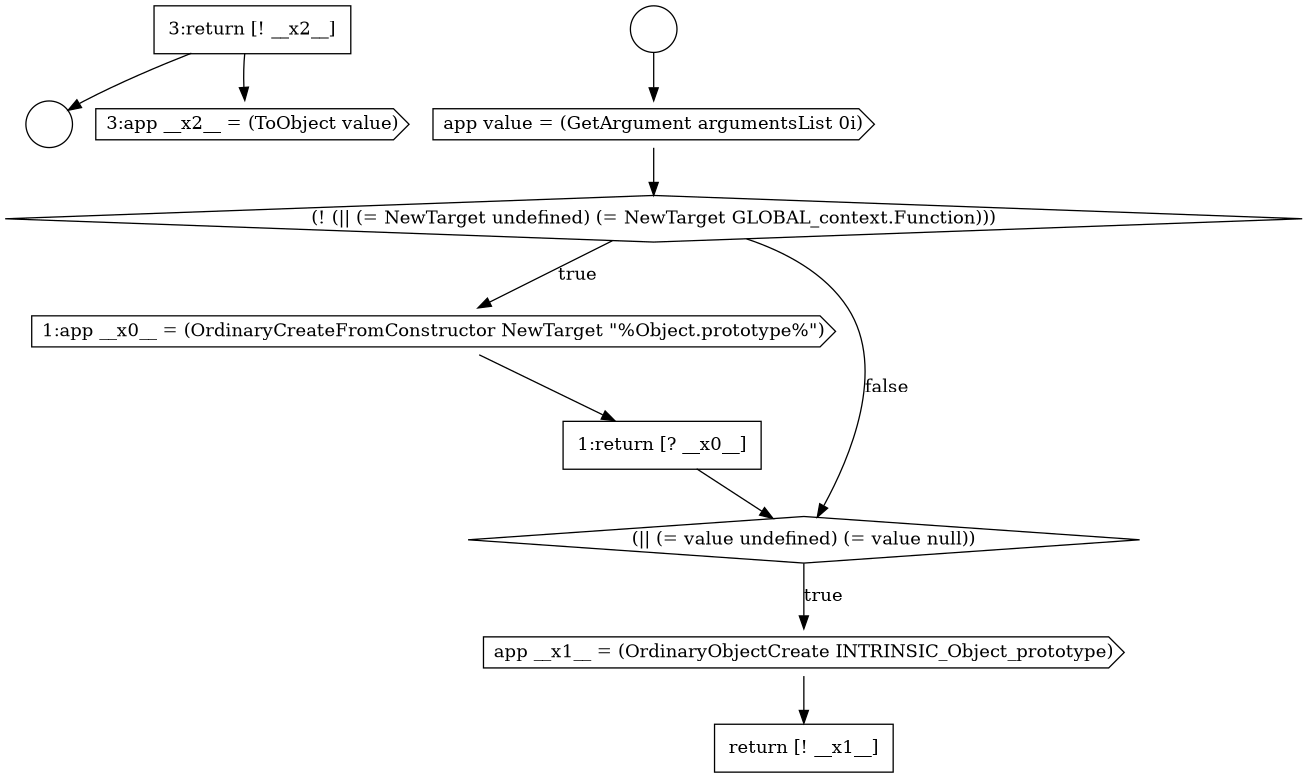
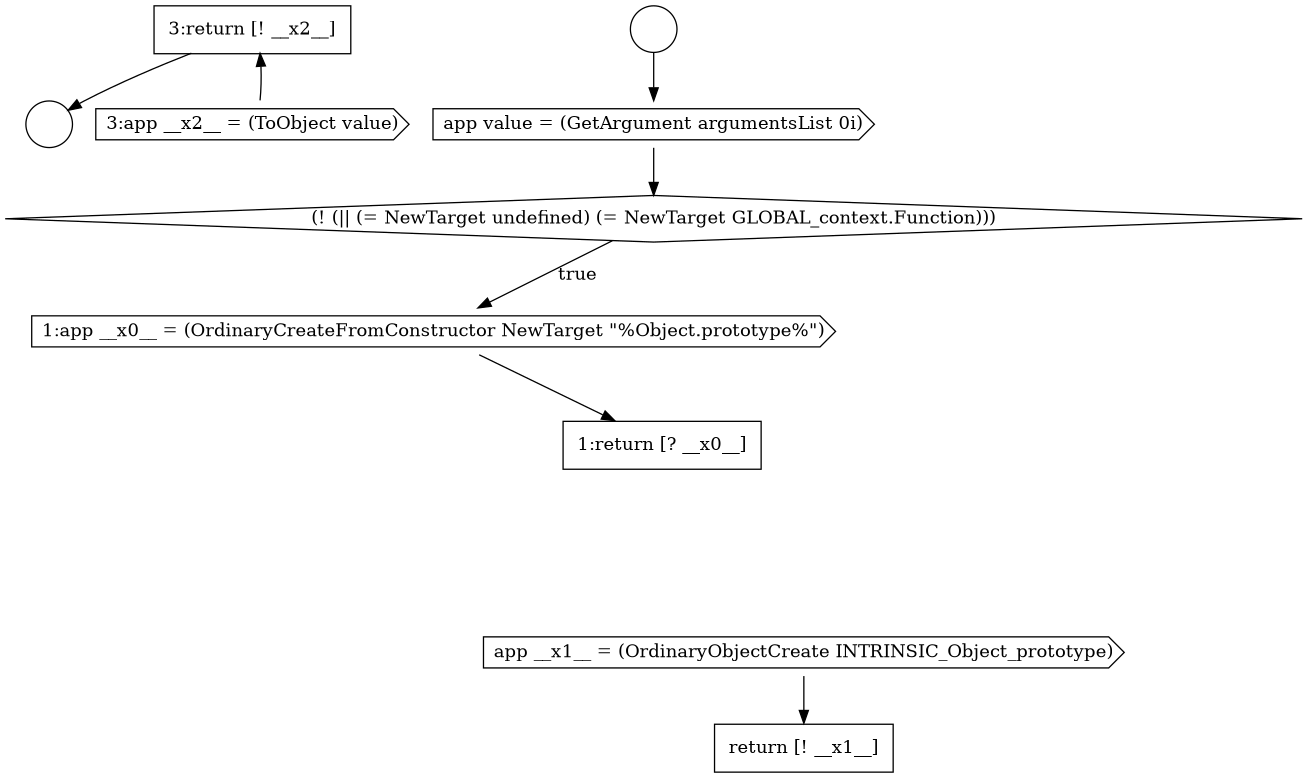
edge "3:return [! __x2__]" -> "3:app __x2__ = (ToObject value)": reversed
node "(|| (= value undefined) (= value null))": removed
